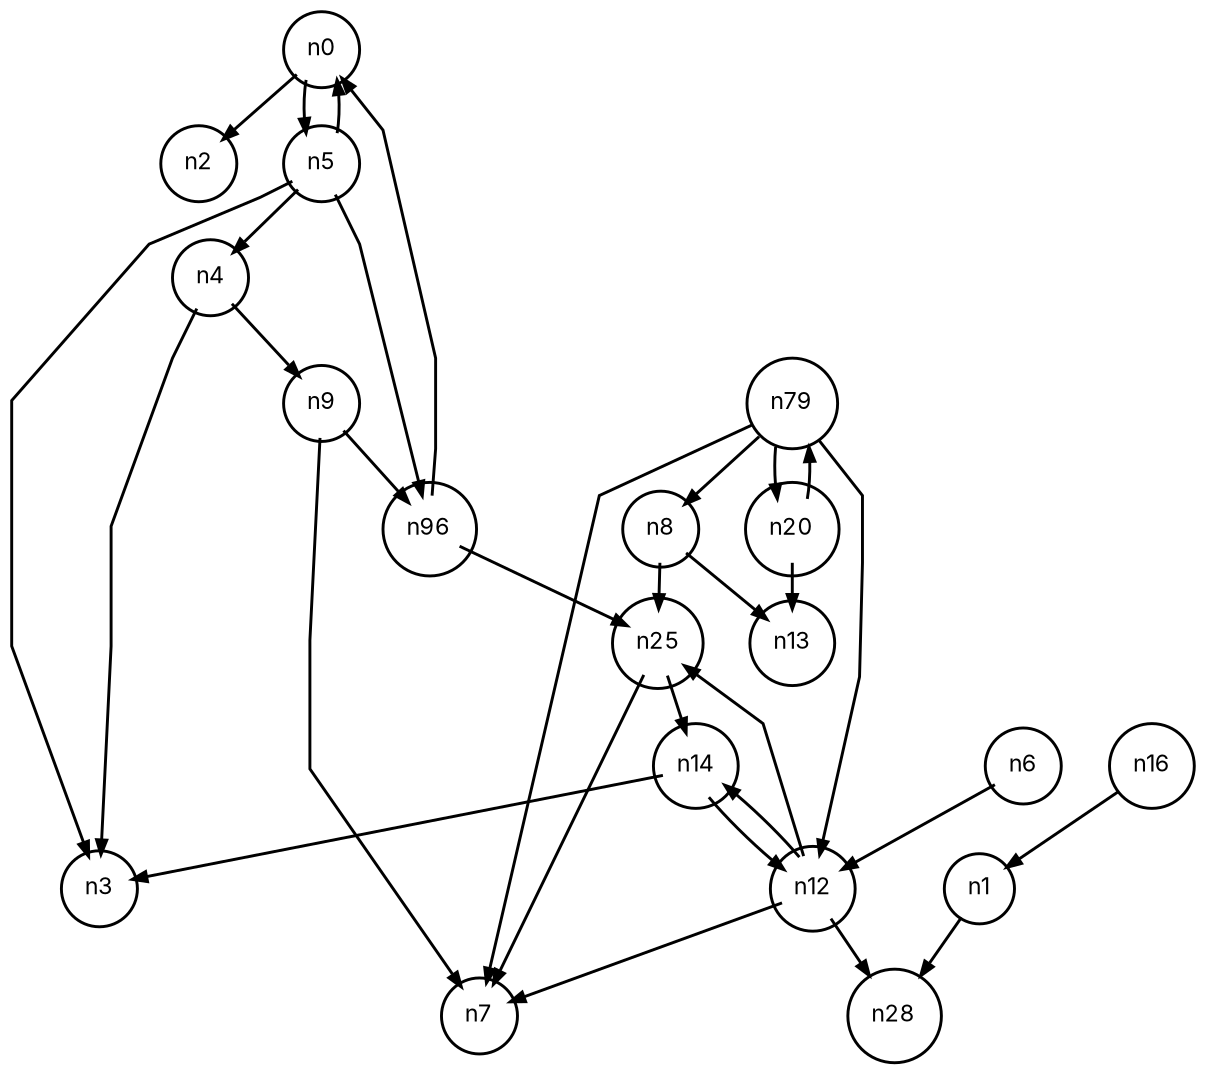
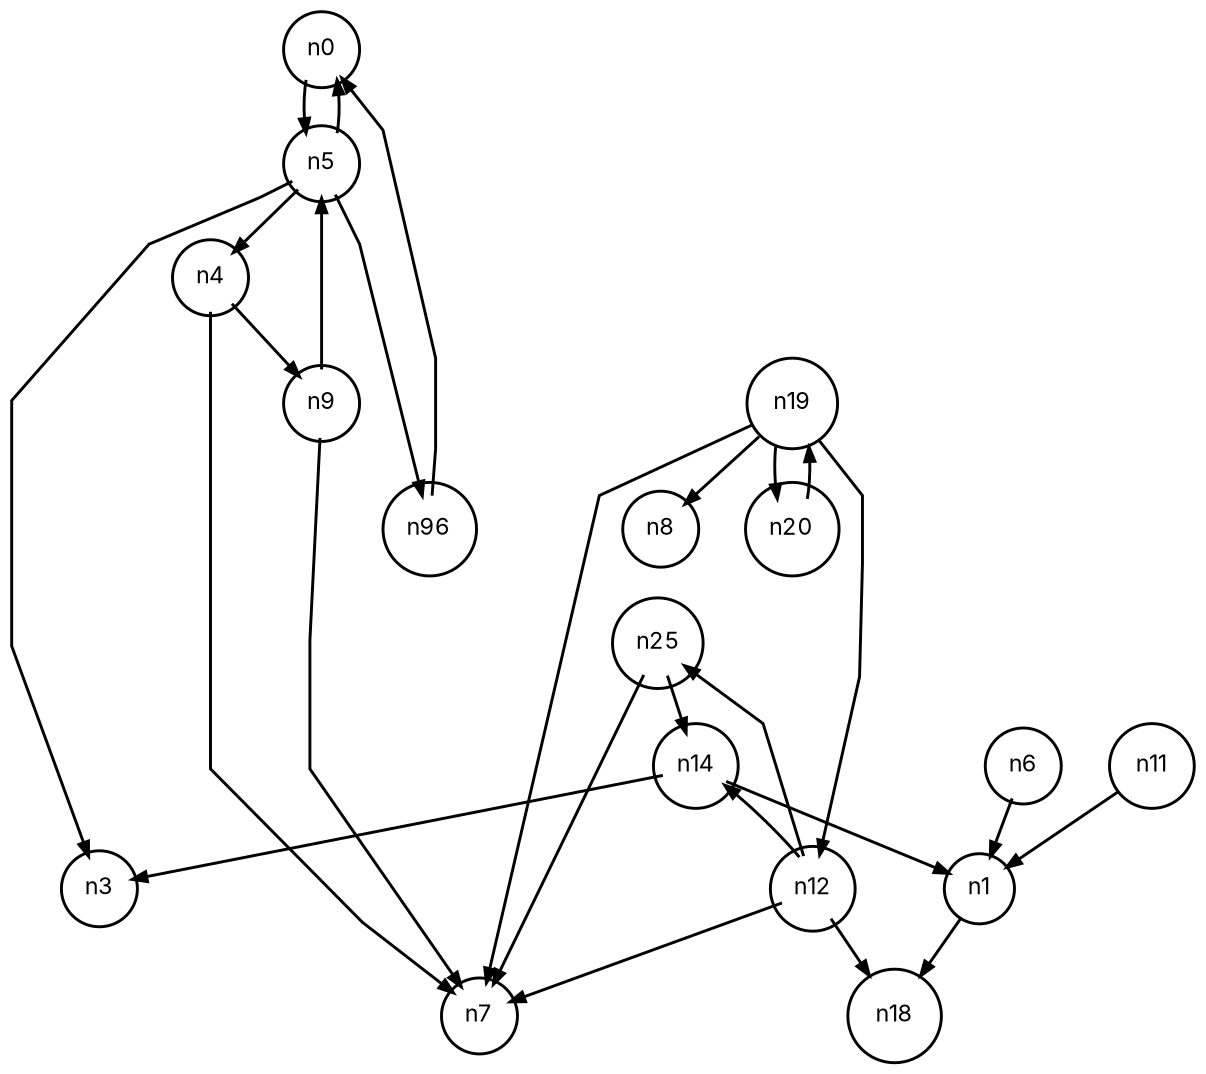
node "n2": removed
node "n79": label "n79" -> "n19"
edge "n9" -> "n96": now "n9" -> "n5"
edge "n4" -> "n3": now "n4" -> "n7"
edge "n8" -> "n25": removed
edge "n96" -> "n25": removed
node "n13": removed
node "n16": label "n16" -> "n11"
edge "n6" -> "n12": now "n6" -> "n1"
edge "n14" -> "n12": now "n14" -> "n1"
node "n28": label "n28" -> "n18"
